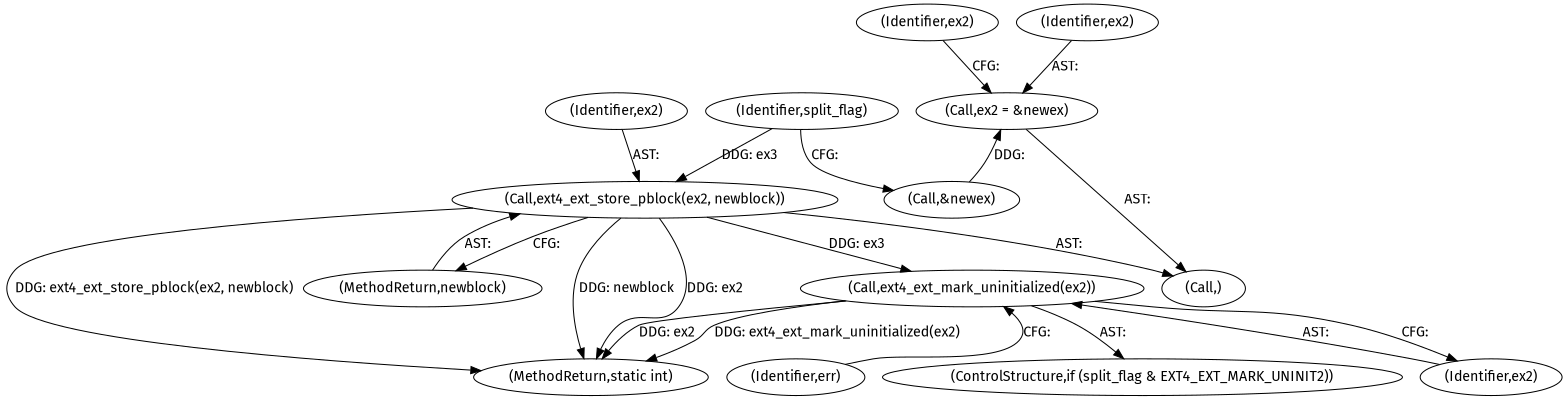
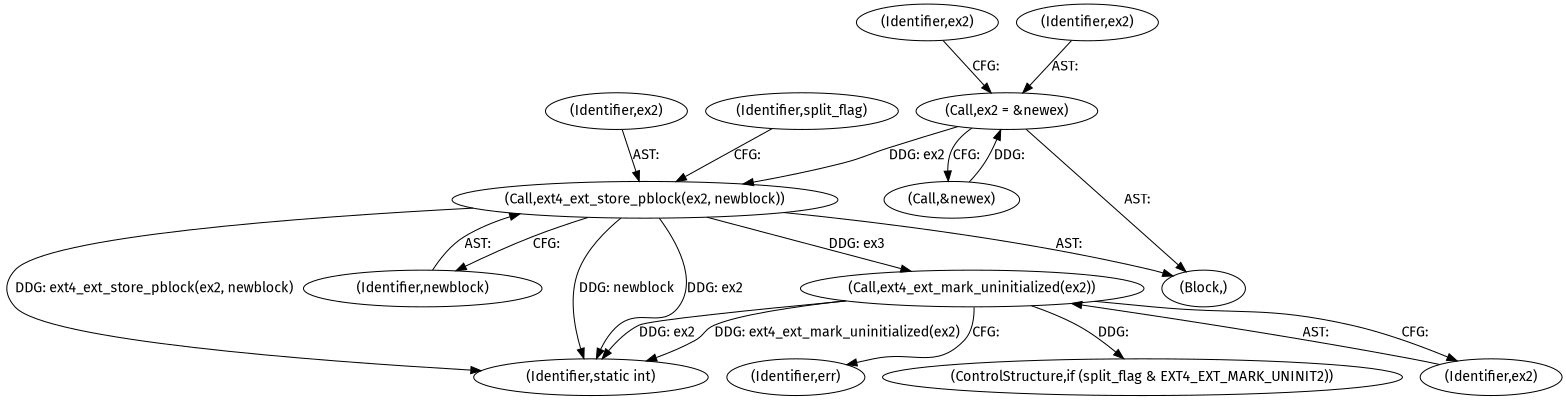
edge "(Identifier,split_flag)" -> "(Call,ext4_ext_store_pblock(ex2, newblock))": label "DDG: ex3" -> "CFG: "
edge "(Call,ex2 = &newex)" -> "(Call,ext4_ext_store_pblock(ex2, newblock))": added, label "DDG: ex2"
edge "(Identifier,split_flag)" -> "(Call,&newex)": now "(Call,ex2 = &newex)" -> "(Call,&newex)"
node "(MethodReturn,newblock)": label "(MethodReturn,newblock)" -> "(Identifier,newblock)"
node "(Call,)": label "(Call,)" -> "(Block,)"
edge "(Call,ext4_ext_mark_uninitialized(ex2))" -> "(ControlStructure,if (split_flag & EXT4_EXT_MARK_UNINIT2))": label "AST: " -> "DDG: "
edge "(Identifier,err)" -> "(Call,ext4_ext_mark_uninitialized(ex2))": reversed
node "(MethodReturn,static int)": label "(MethodReturn,static int)" -> "(Identifier,static int)"
